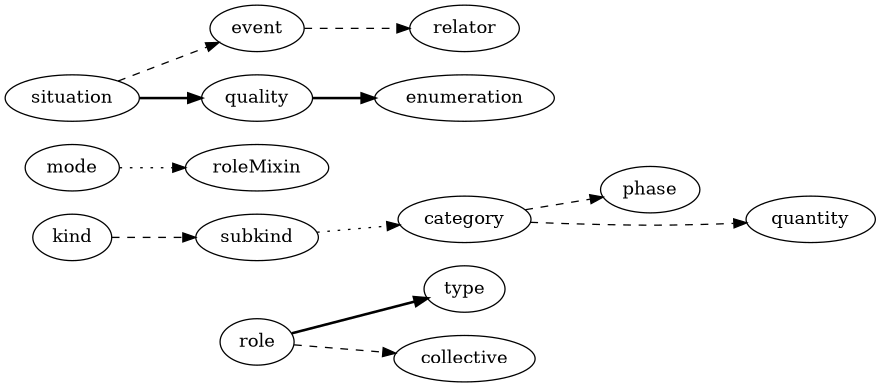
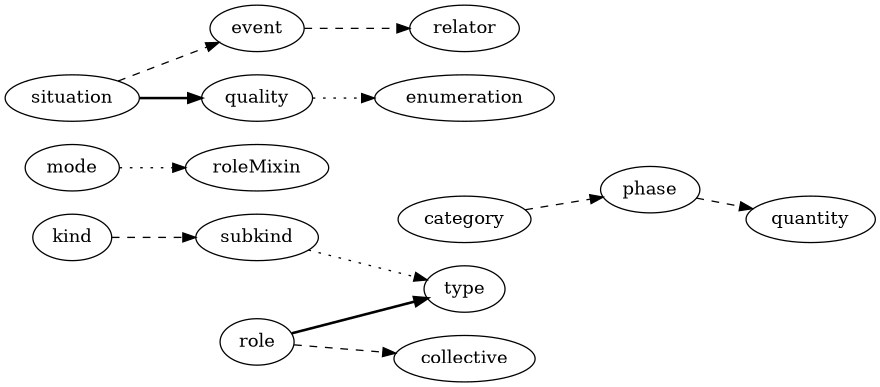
edge "quality" -> "enumeration": style bold -> dotted
edge "category" -> "quantity": now "phase" -> "quantity"
edge "subkind" -> "category": now "subkind" -> "type"
